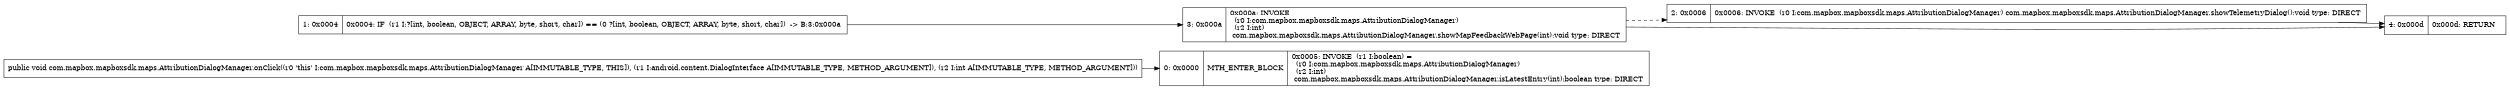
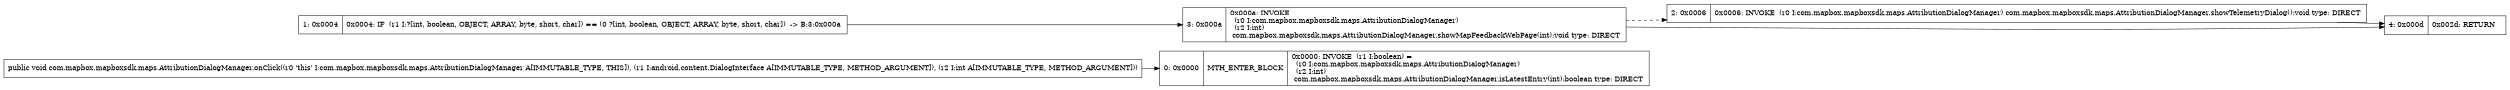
node "4: 0x000d": text "0x000d: RETURN" -> "0x002d: RETURN"
node "0: 0x0000": text "0x0005: INVOKE  (r1 I:boolean) =" -> "0x0000: INVOKE  (r1 I:boolean) ="
